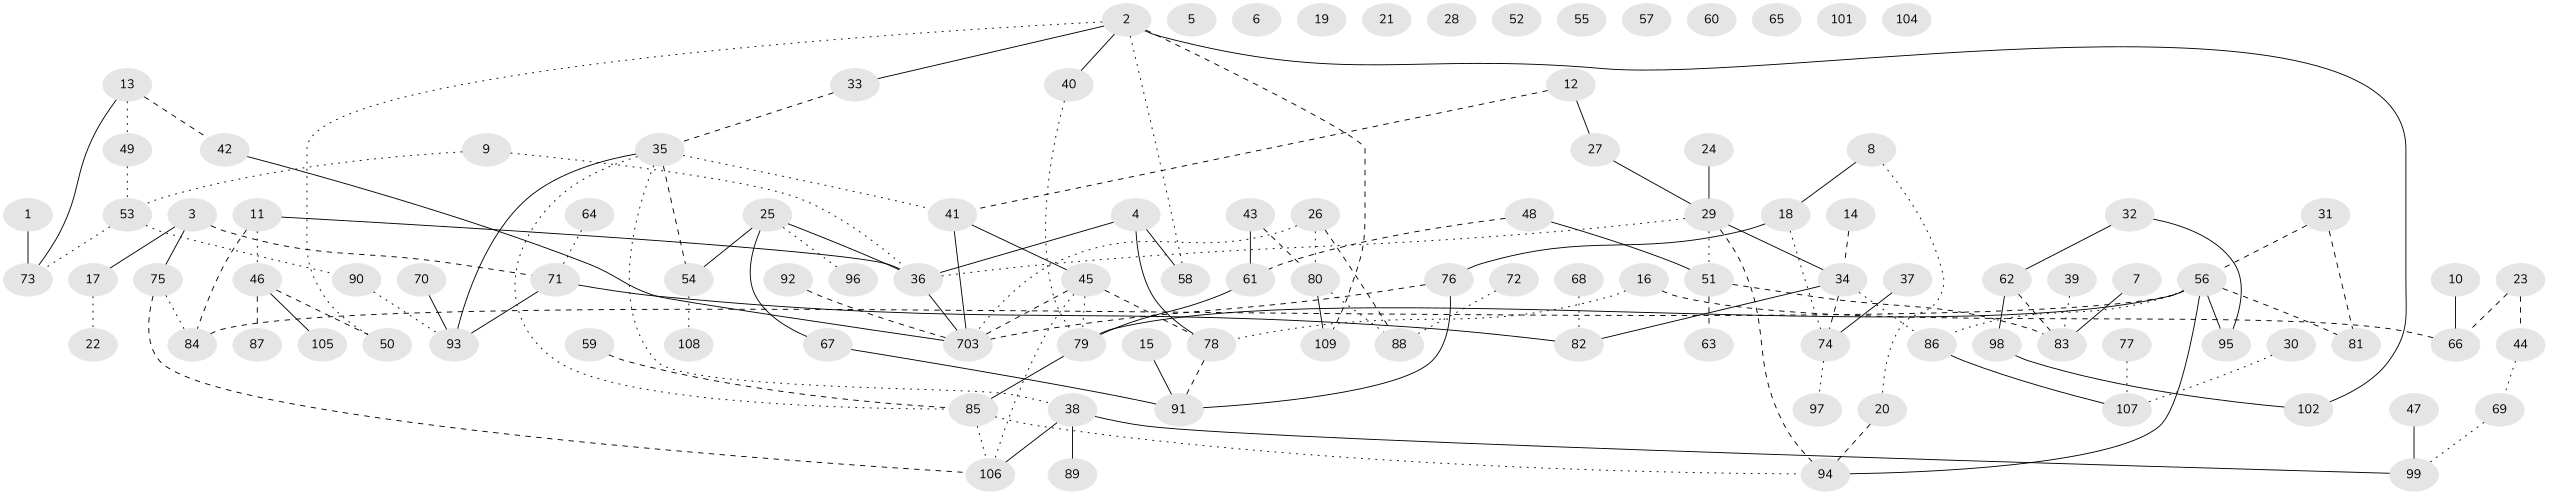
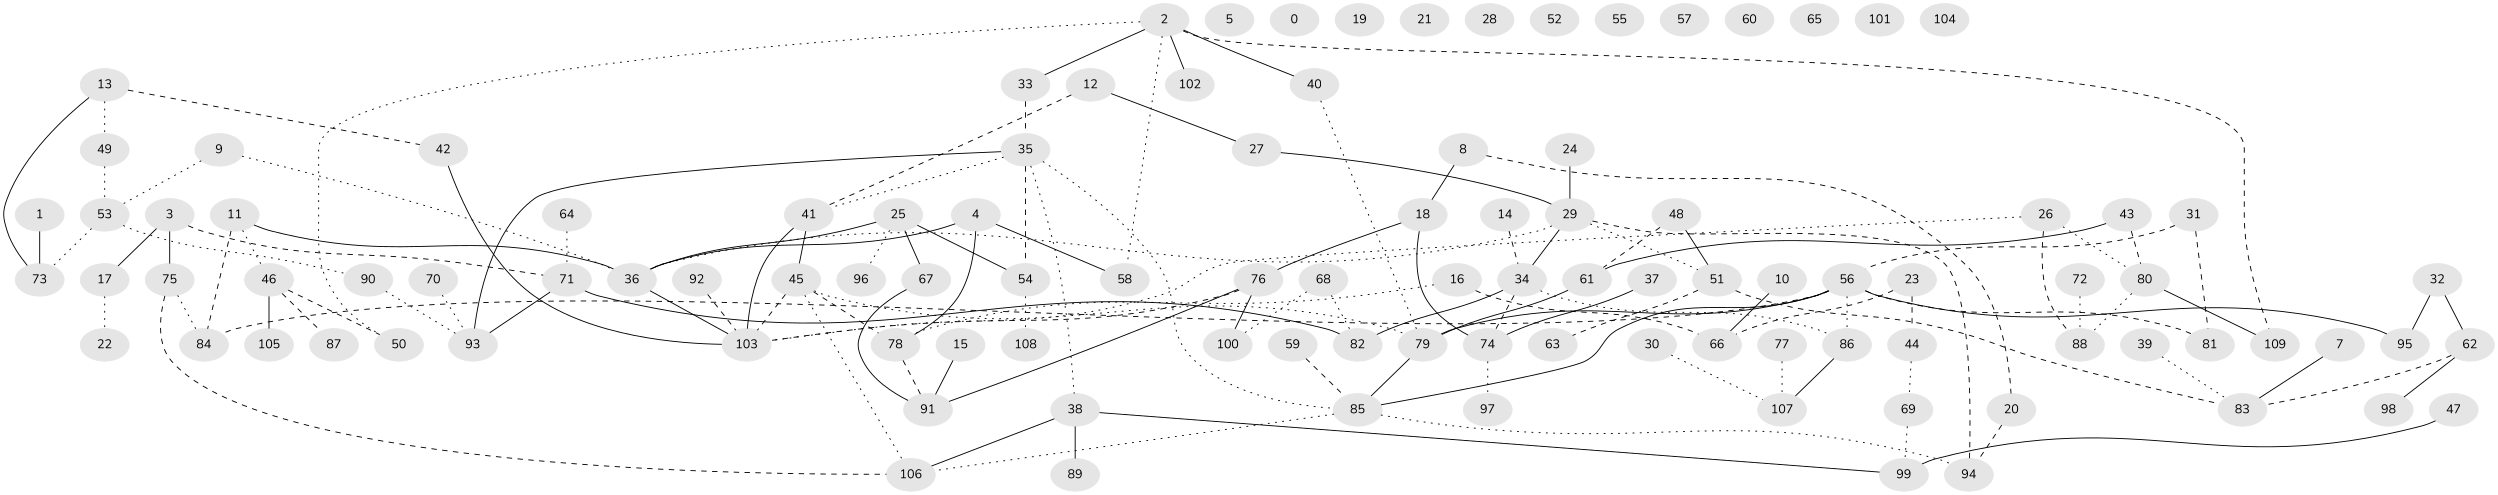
node "6": label "6" -> "0"
edge "18" -- "74": style dotted -> solid
edge "8" -- "20": style dotted -> dashed
edge "70" -- "93": style solid -> dotted
node "703": label "703" -> "103"
node "100": added
edge "98" -- "102": removed
edge "56" -- "94": now "56" -- "85"
